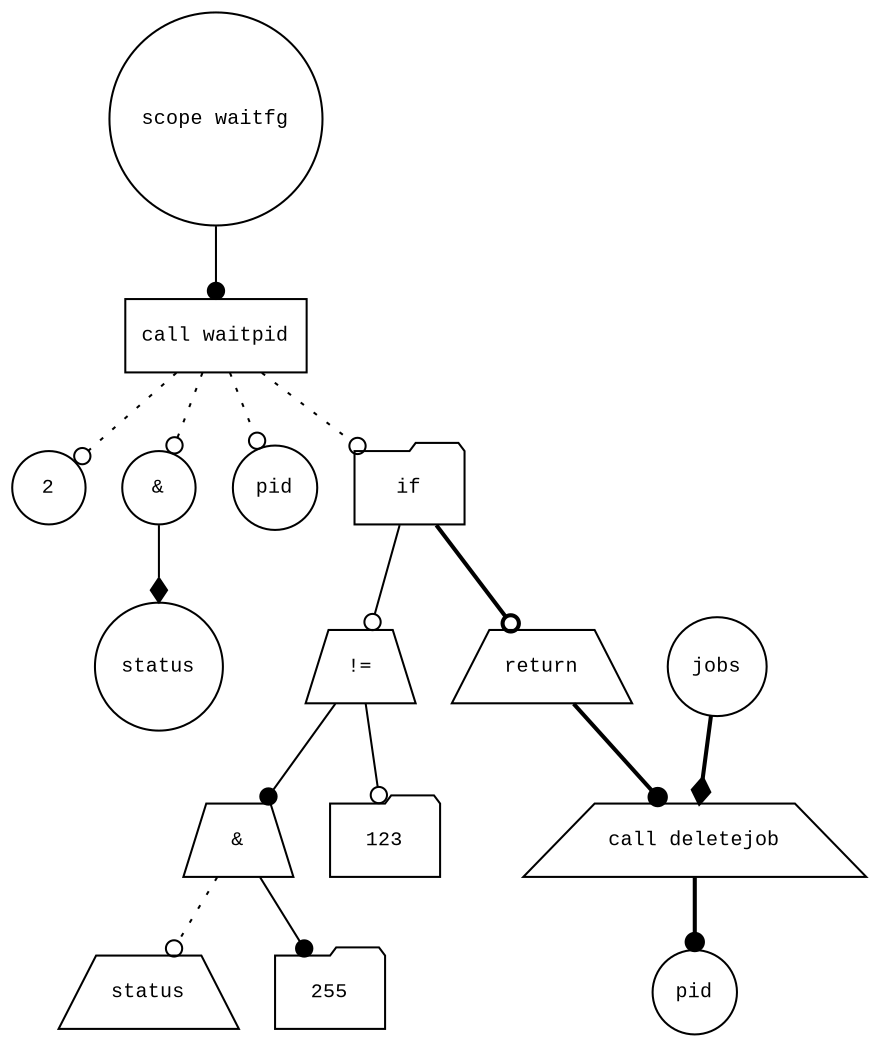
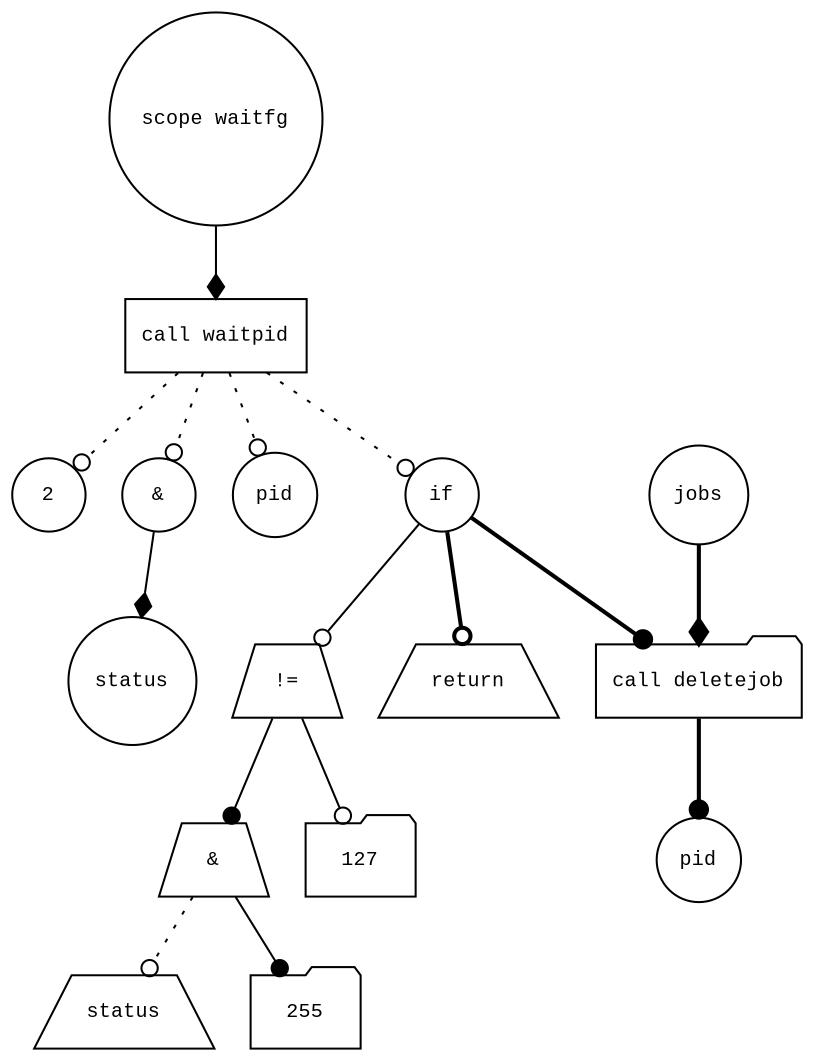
edge "scope waitfg" -> "call waitpid": arrowhead dot -> diamond
node "if": shape folder -> circle
edge "return" -> "call deletejob": now "if" -> "call deletejob"
node "123": label "123" -> "127"
node "call deletejob": shape trapezium -> folder
